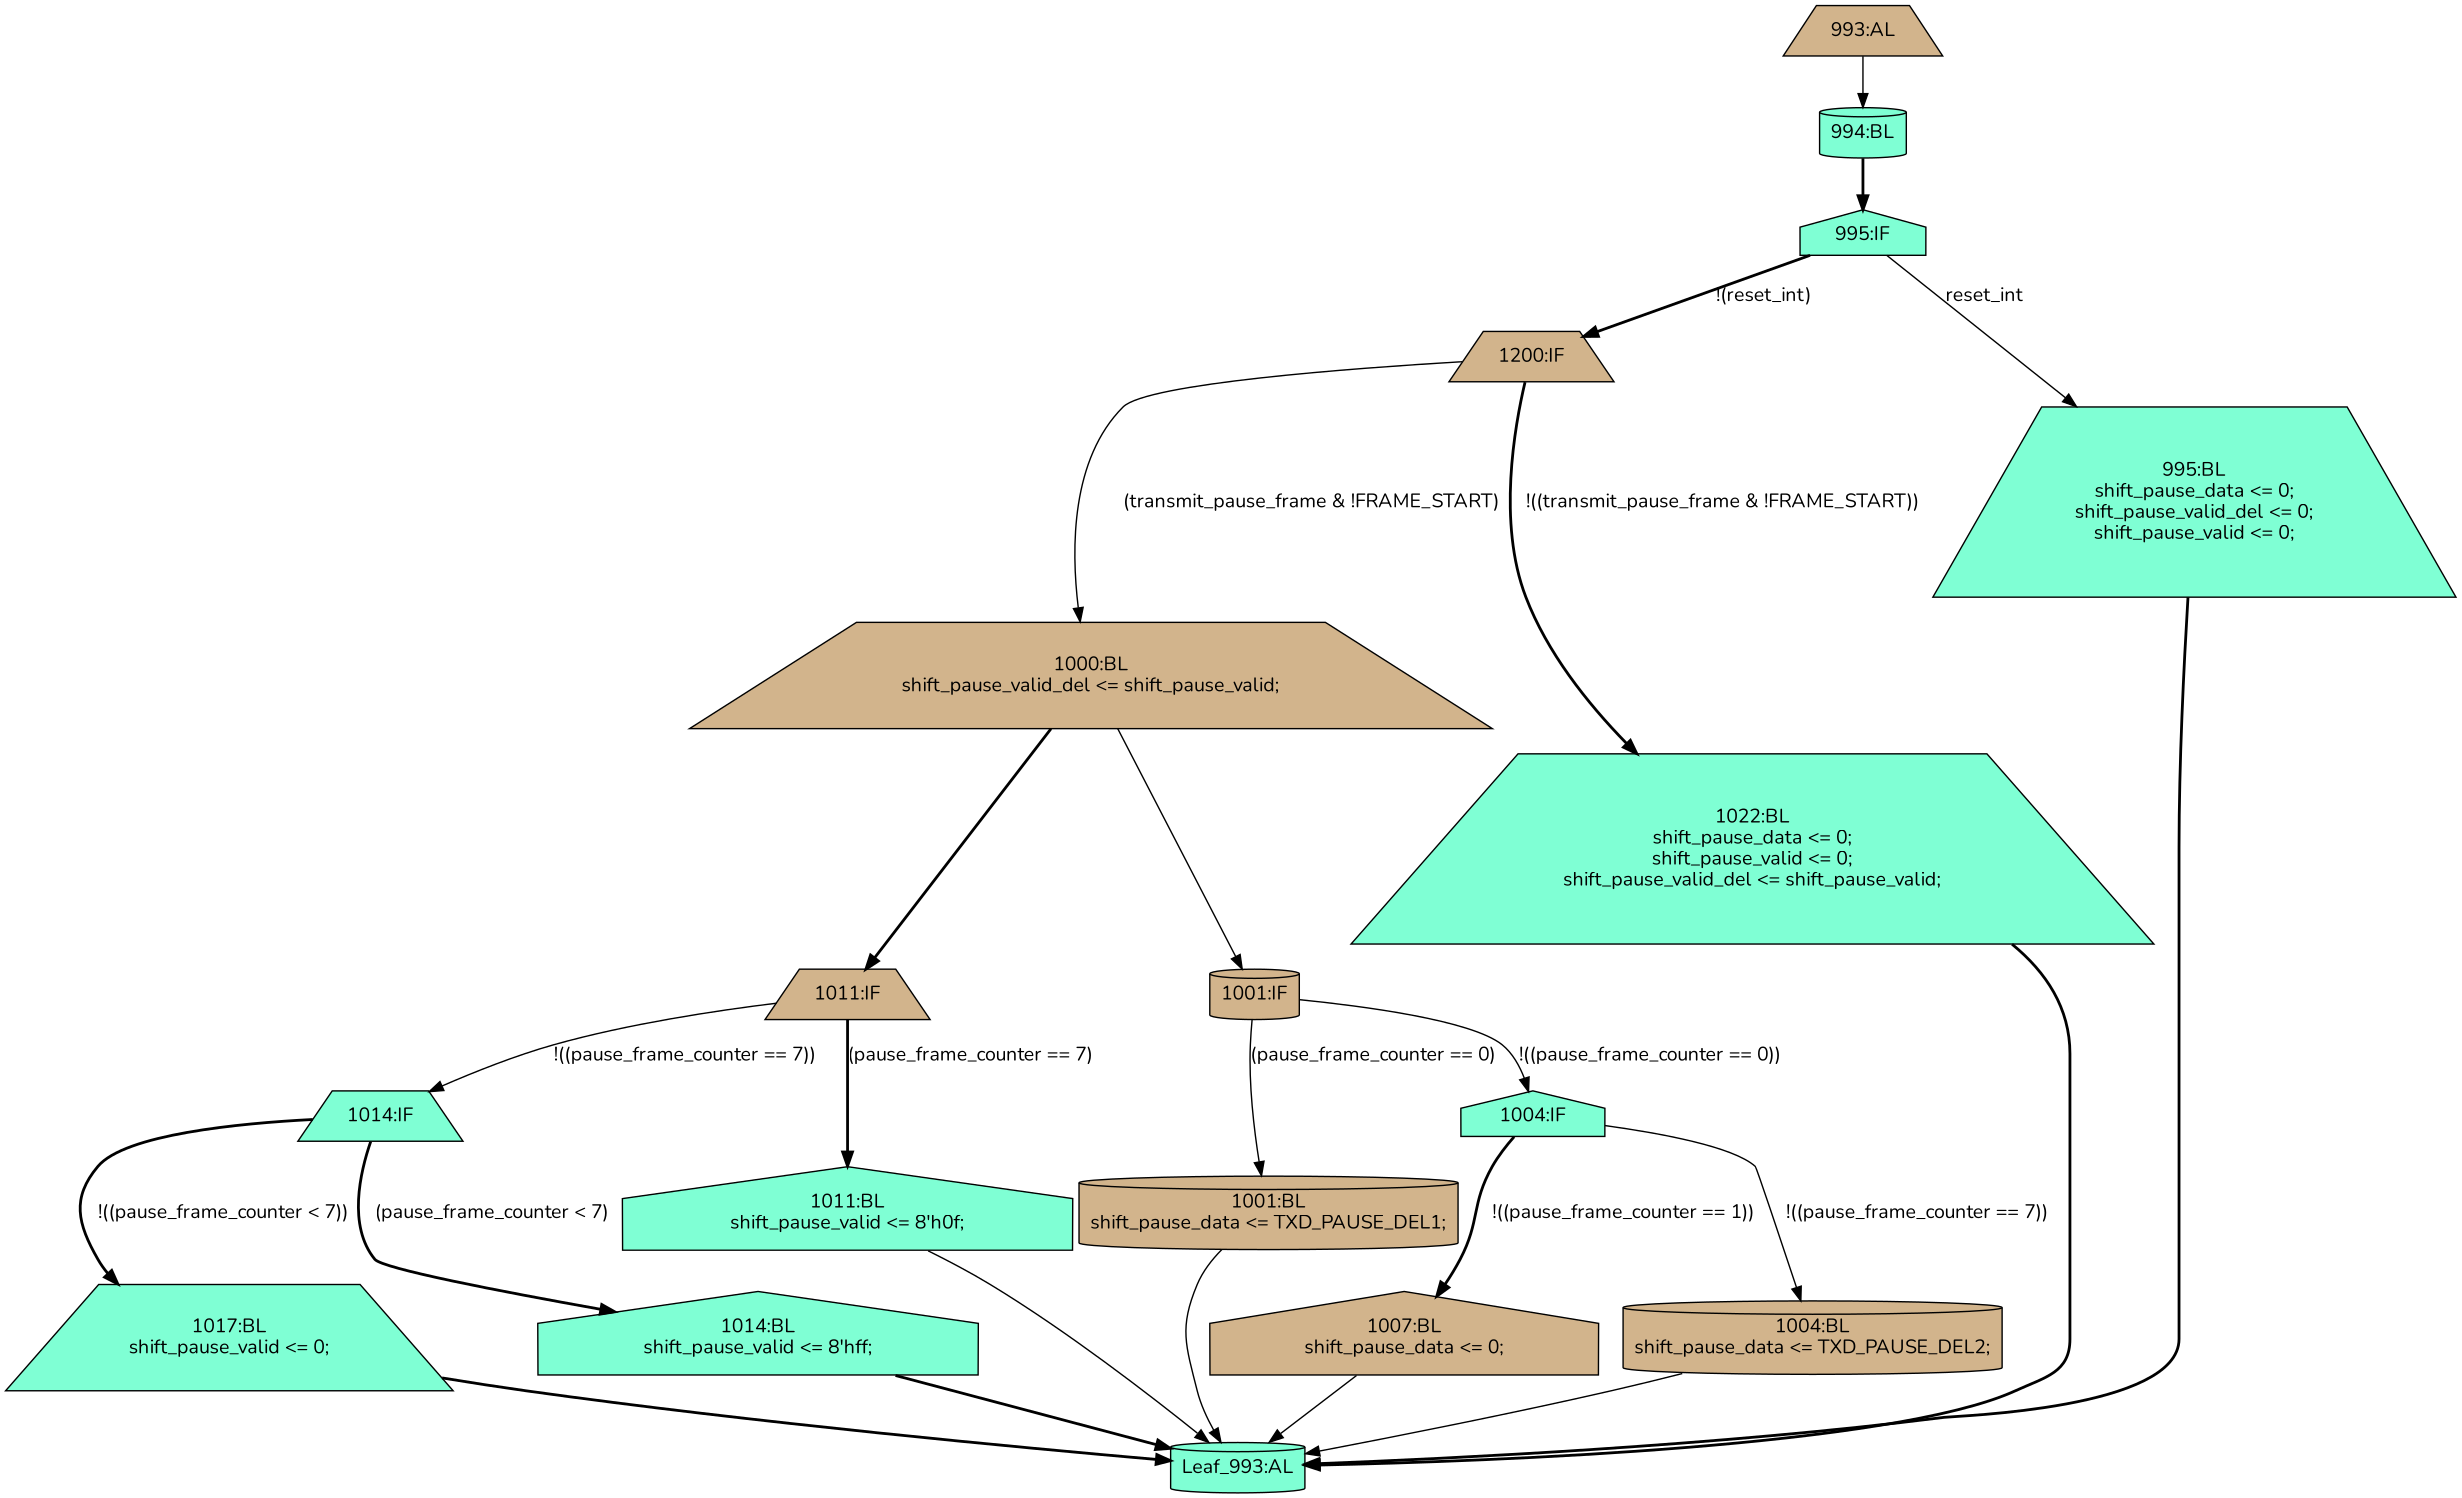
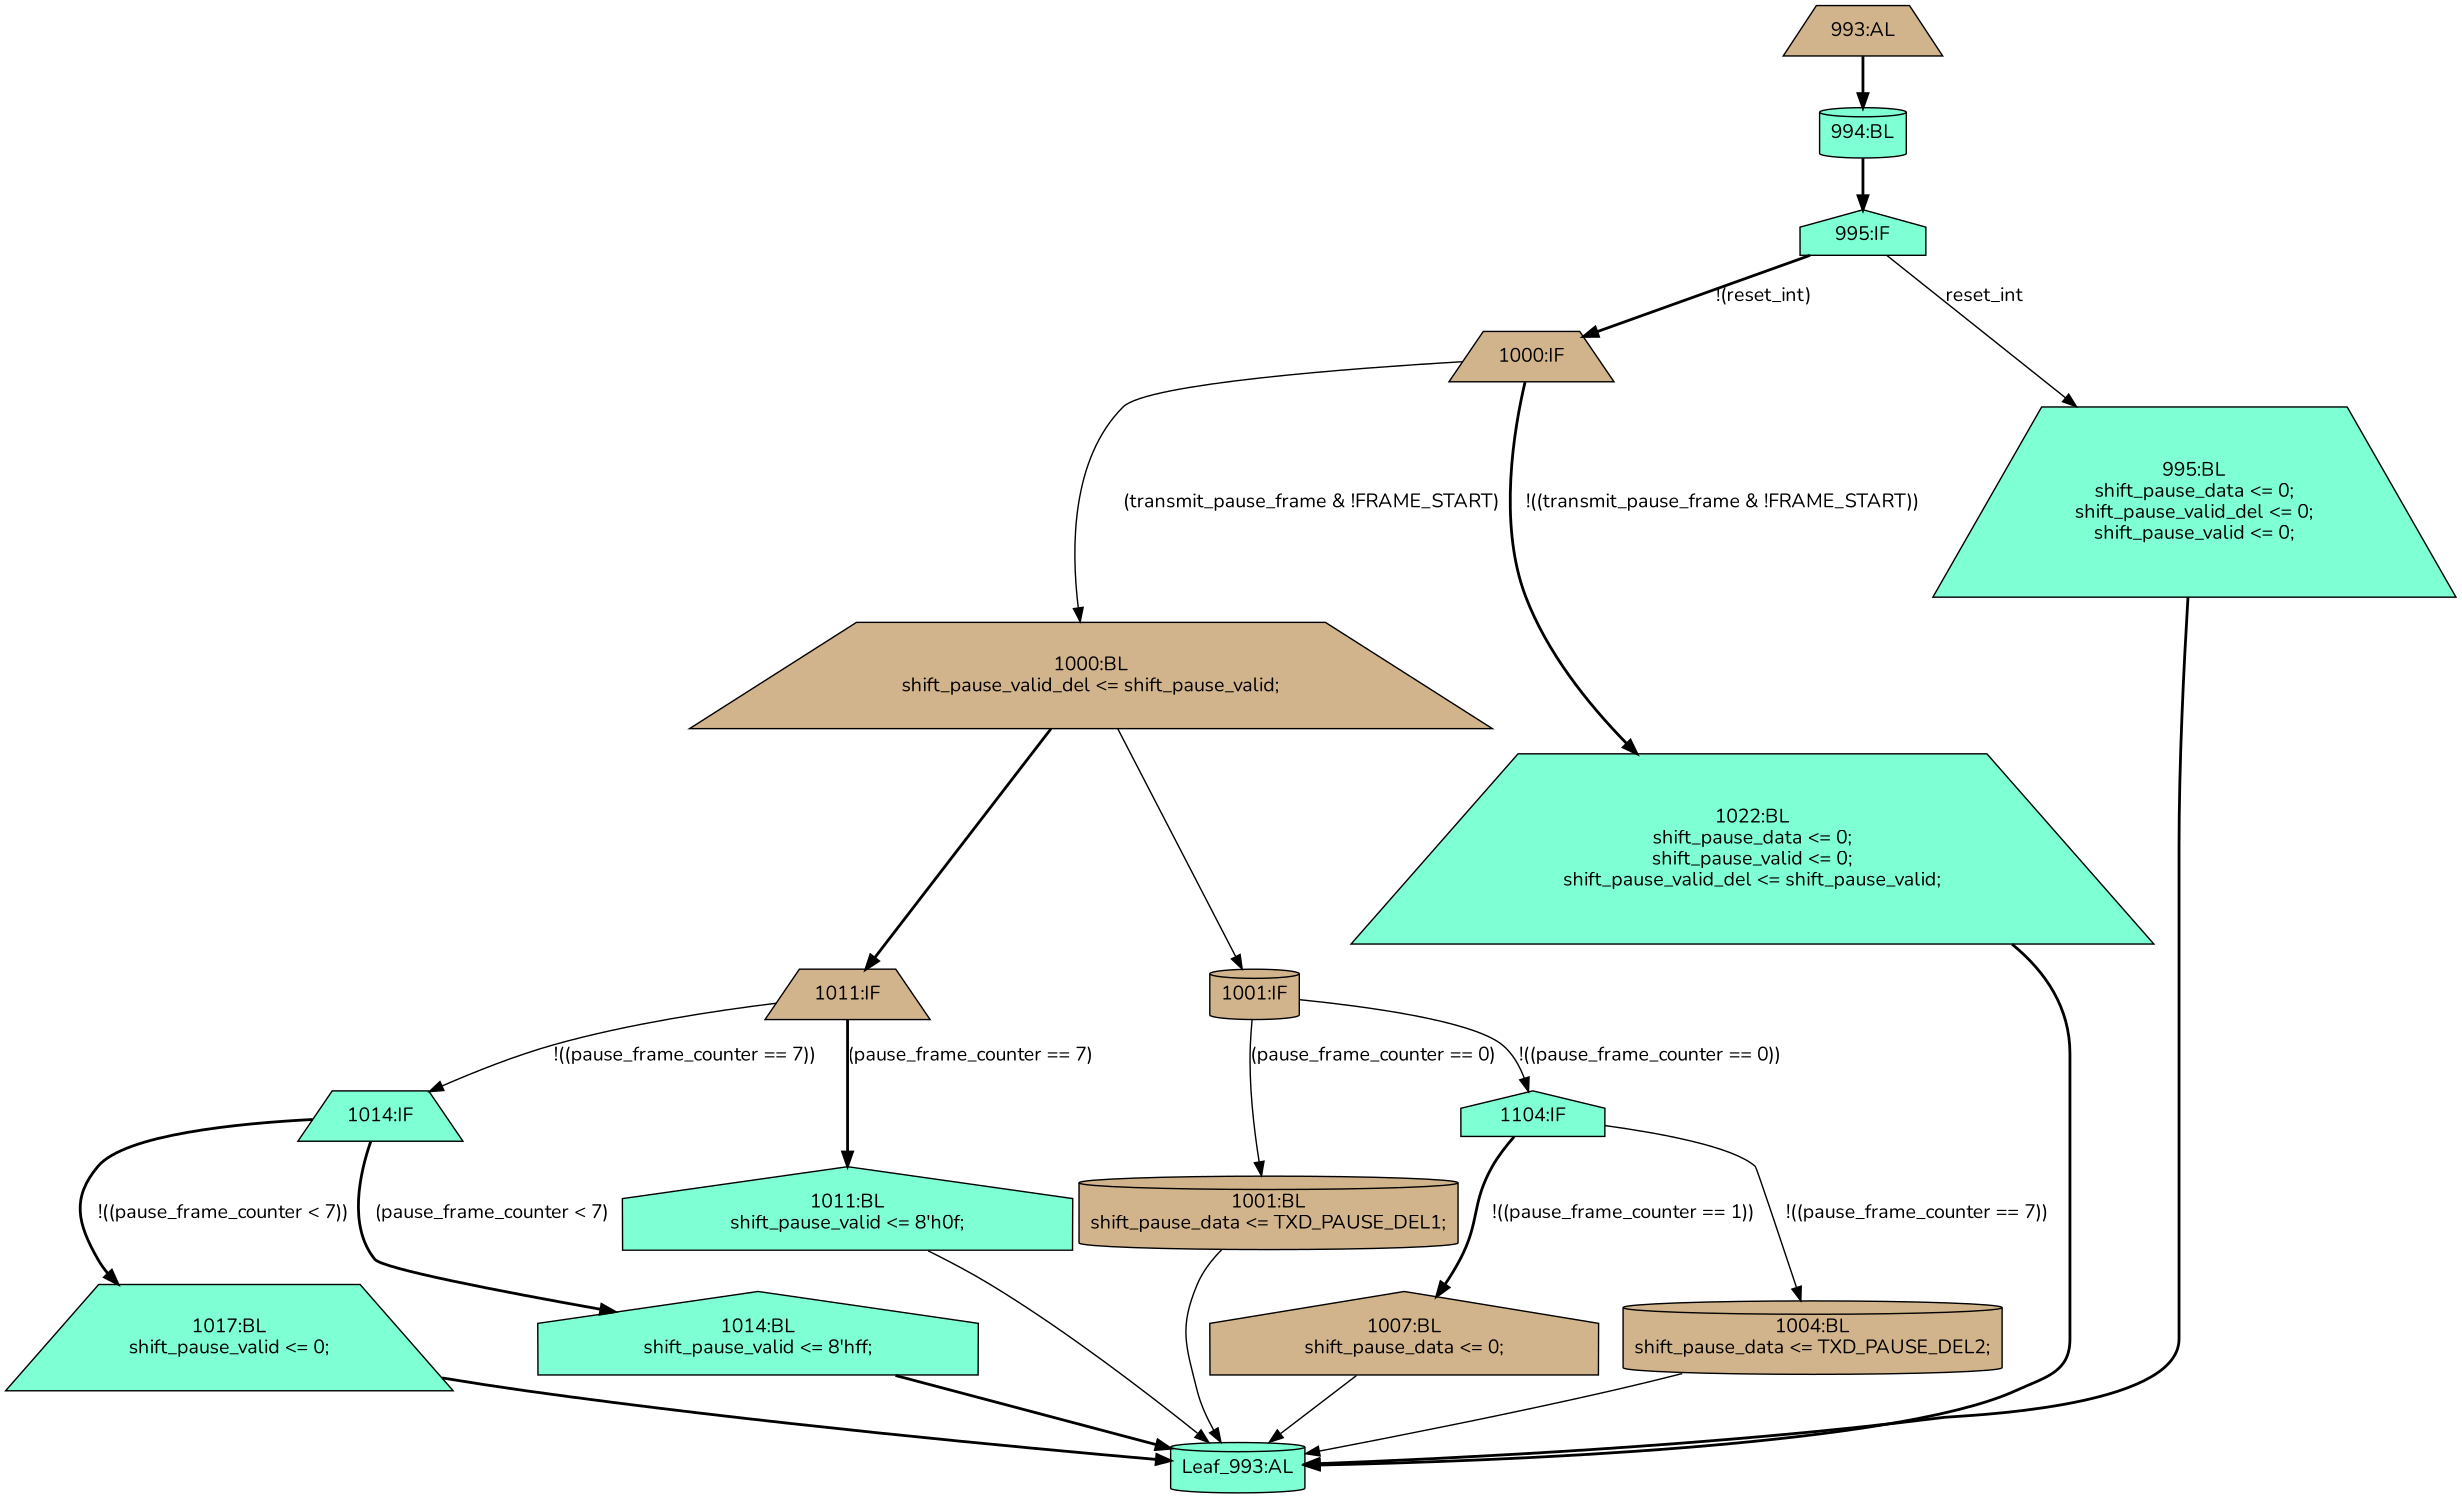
edge "993:AL" -> "994:BL": style solid -> bold
node "1200:IF": label "1200:IF" -> "1000:IF"
node "1004:IF": label "1004:IF" -> "1104:IF"
